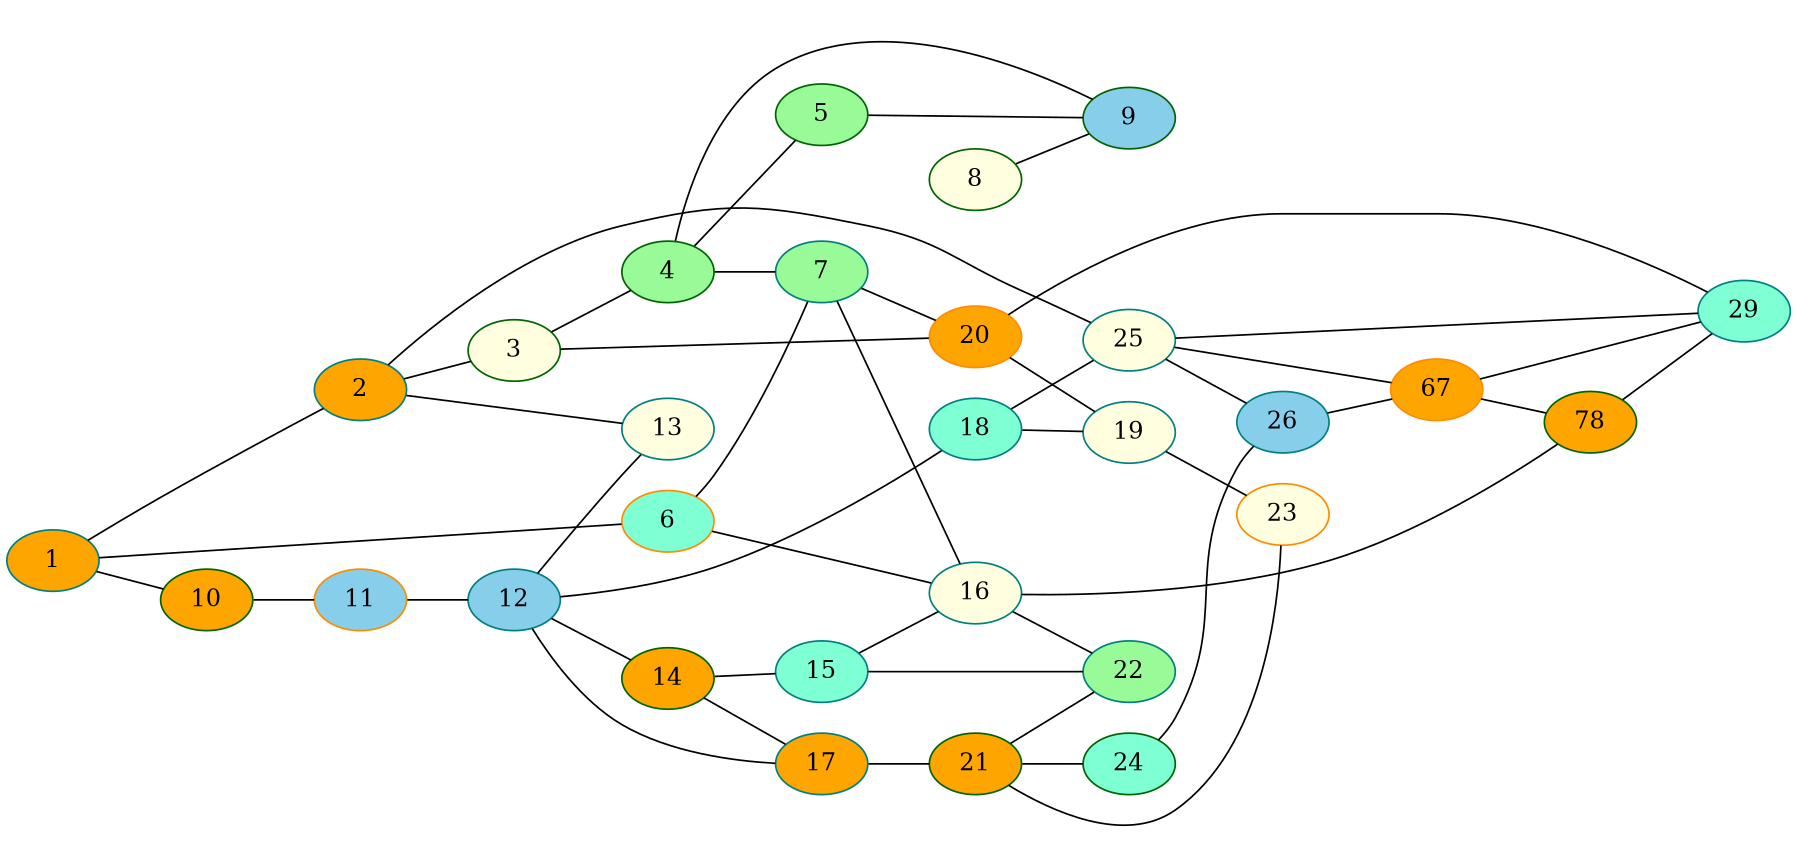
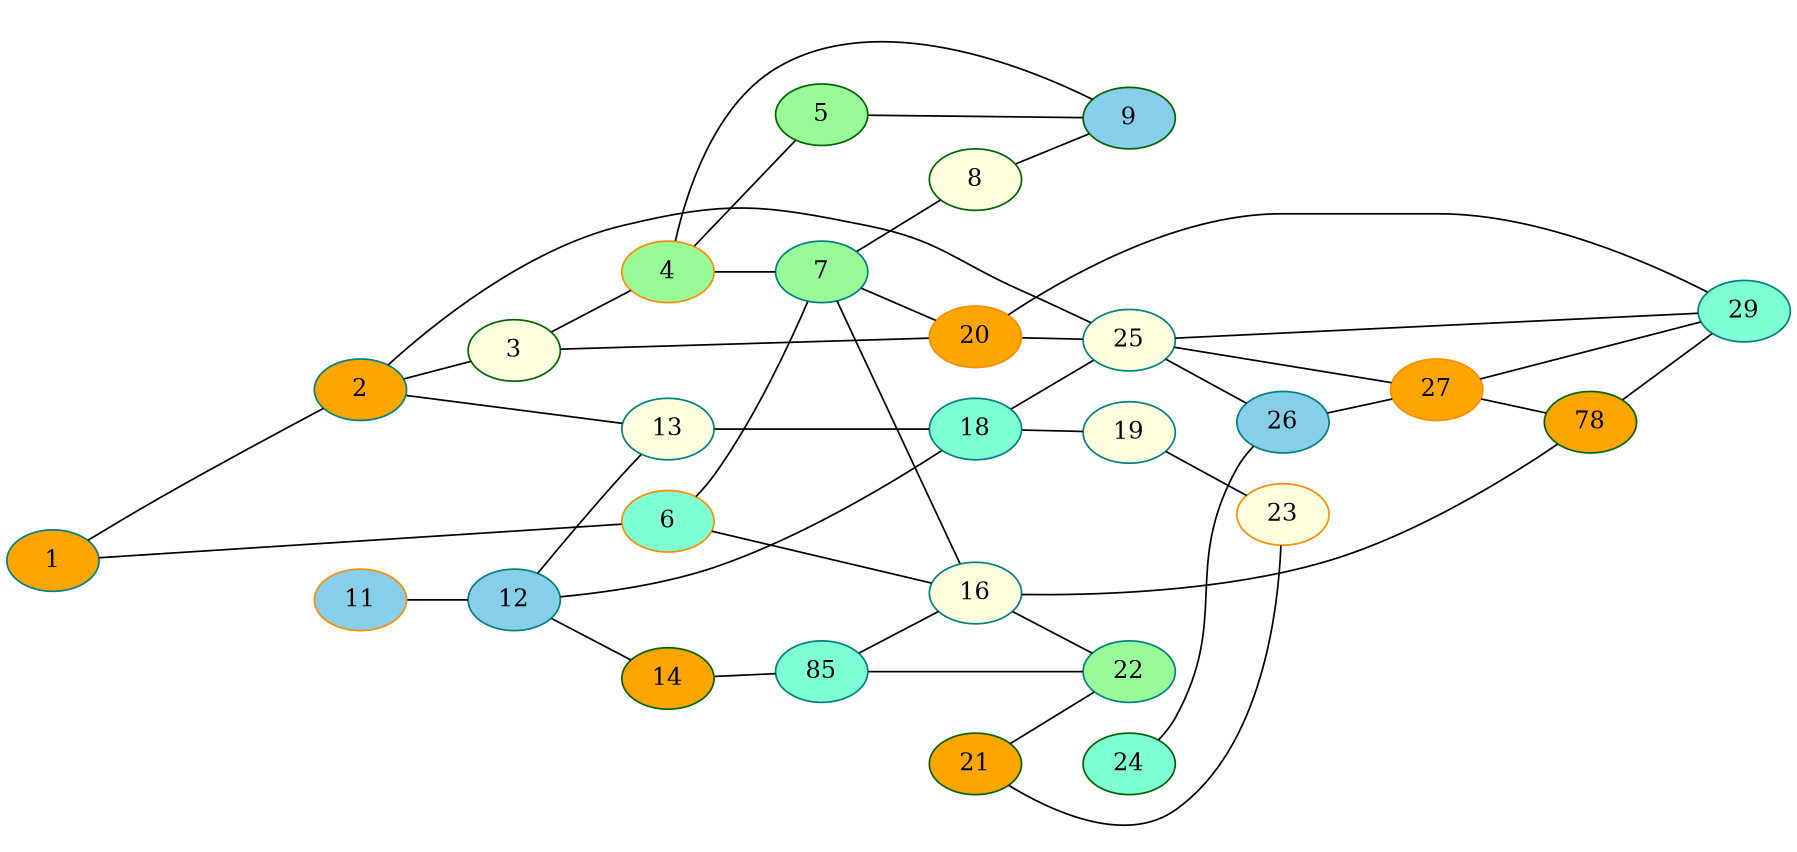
edge "8" -- "7": added
node "4": color darkgreen -> darkorange
edge "20" -- "19": now "20" -- "25"
node "67": label "67" -> "27"
edge "13" -- "18": added
node "10": removed
node "15": label "15" -> "85"
node "17": removed
edge "21" -- "24": removed
